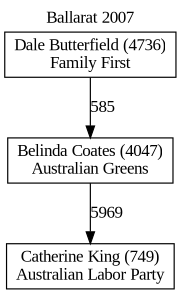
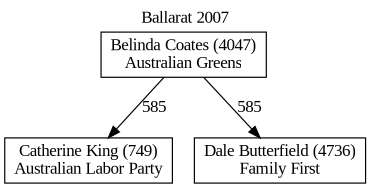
edge "Dale Butterfield (4736) Family First" -> "Belinda Coates (4047) Australian Greens": reversed
edge "Belinda Coates (4047) Australian Greens" -> "Catherine King (749) Australian Labor Party": label "5969" -> "585"
